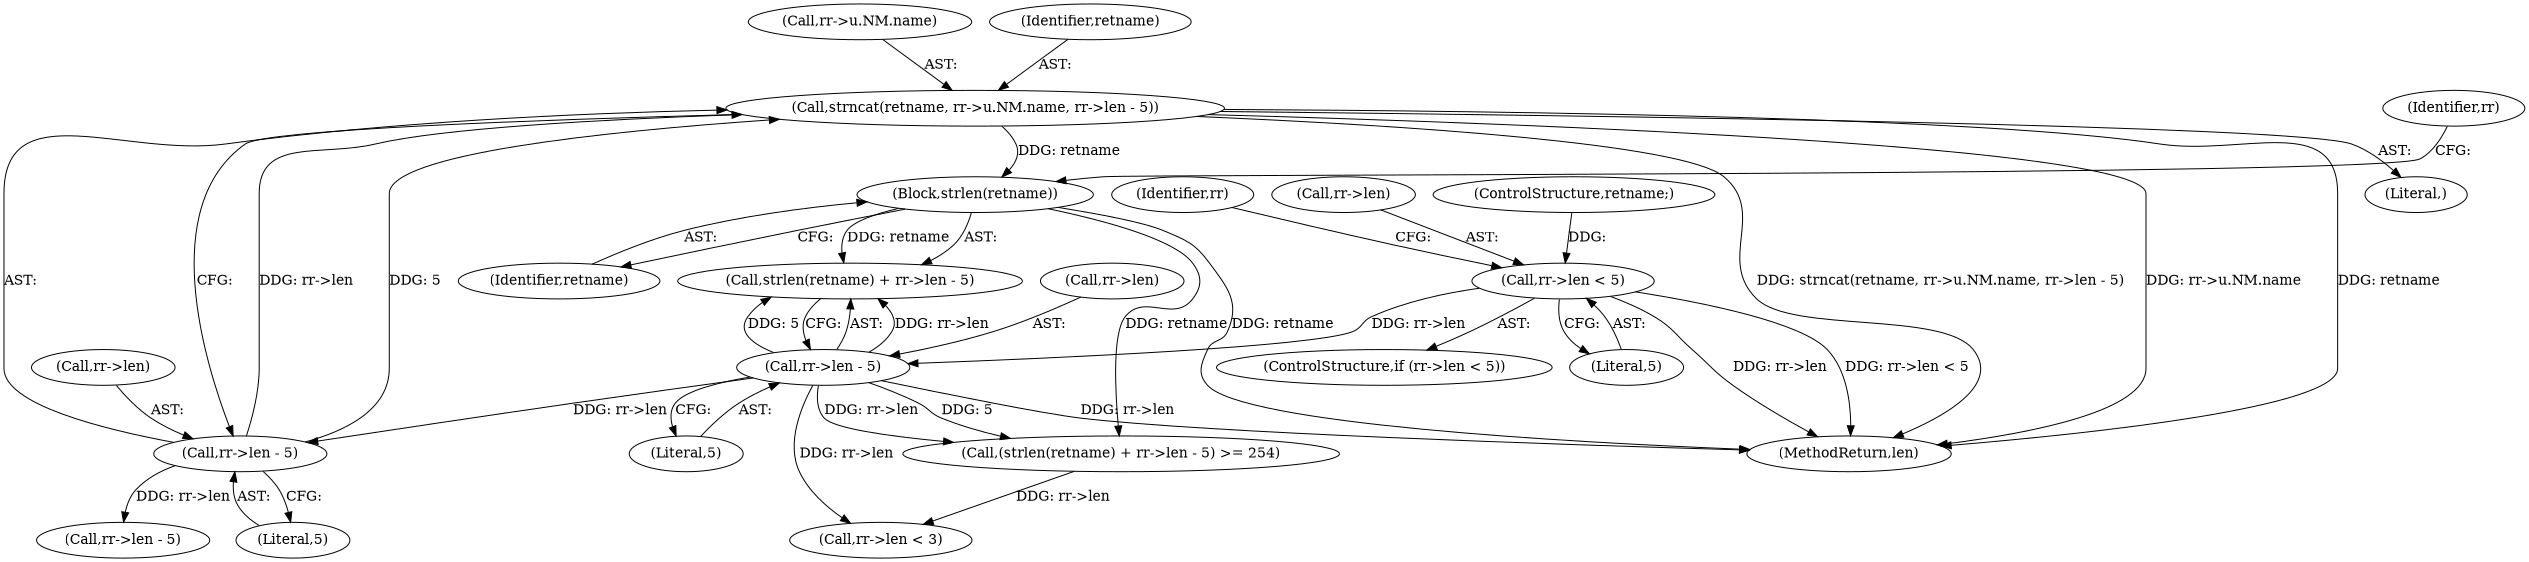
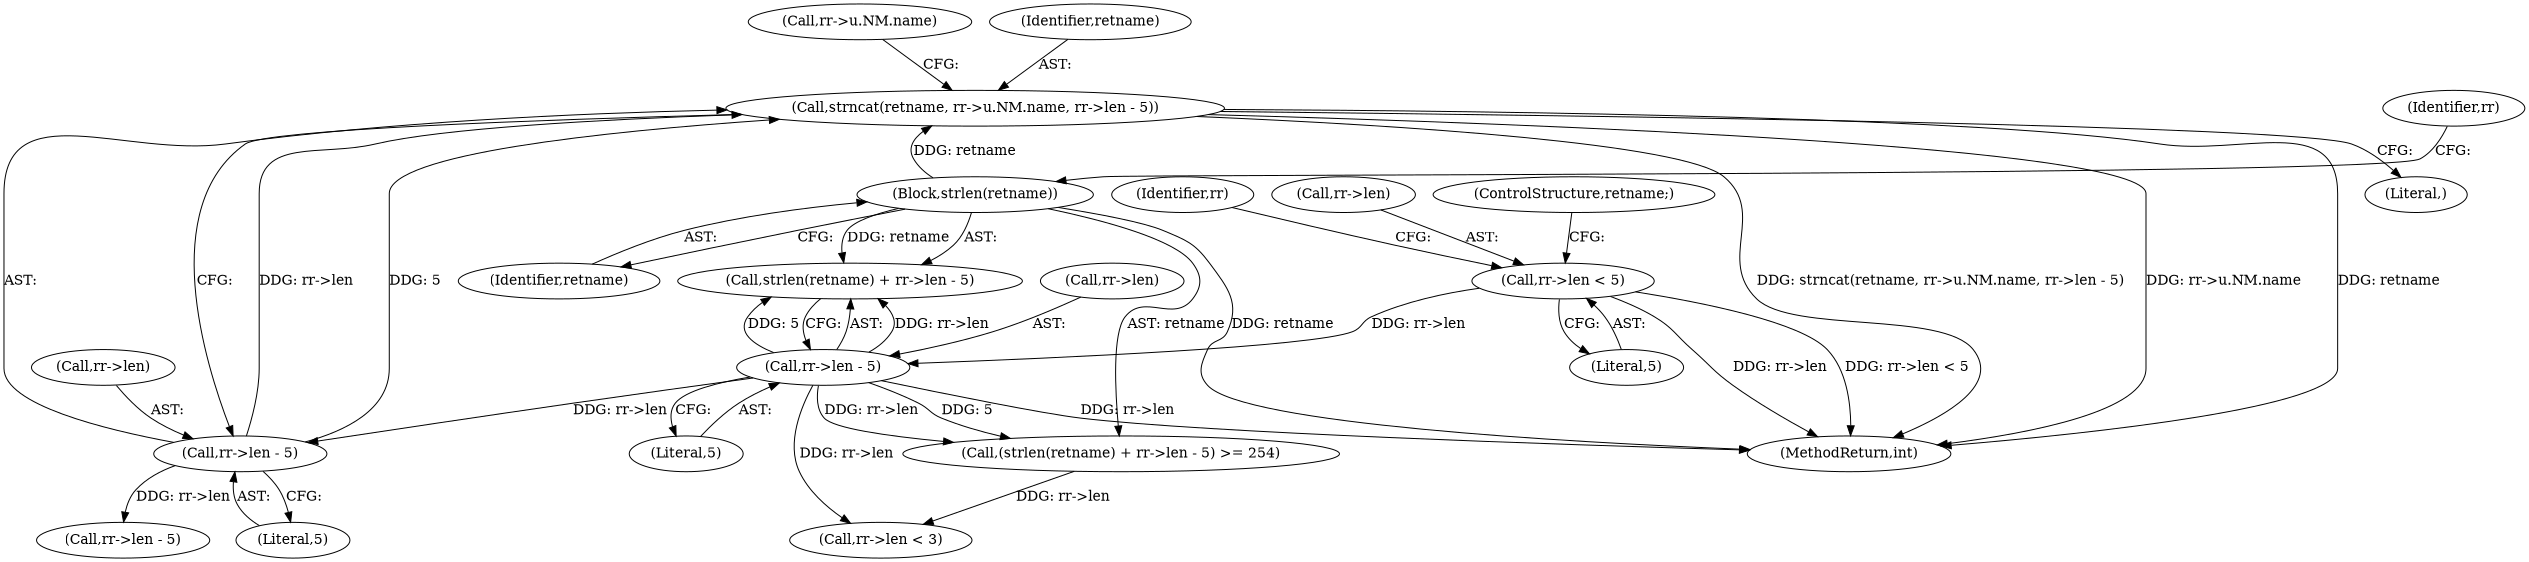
edge "(Call,rr->u.NM.name)" -> "(Call,strncat(retname, rr->u.NM.name, rr->len - 5))": label "AST: " -> "CFG: "
edge "(Call,strncat(retname, rr->u.NM.name, rr->len - 5))" -> "(Block,strlen(retname))": reversed
edge "(Call,strncat(retname, rr->u.NM.name, rr->len - 5))" -> "(Literal,)": label "AST: " -> "CFG: "
edge "(ControlStructure,retname;)" -> "(Call,rr->len < 5)": label "DDG: " -> "CFG: "
edge "(Block,strlen(retname))" -> "(Call,(strlen(retname) + rr->len - 5) >= 254)": label "DDG: retname" -> "AST: retname"
node "(ControlStructure,if (rr->len < 5))": removed
node "(MethodReturn,len)": label "(MethodReturn,len)" -> "(MethodReturn,int)"
